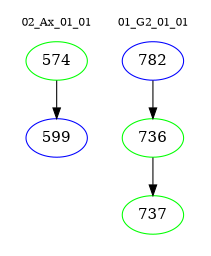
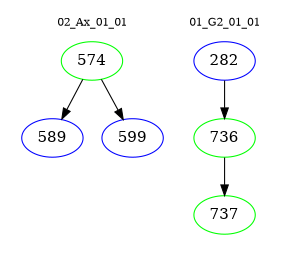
node "782": label "782" -> "282"
node "589": added
